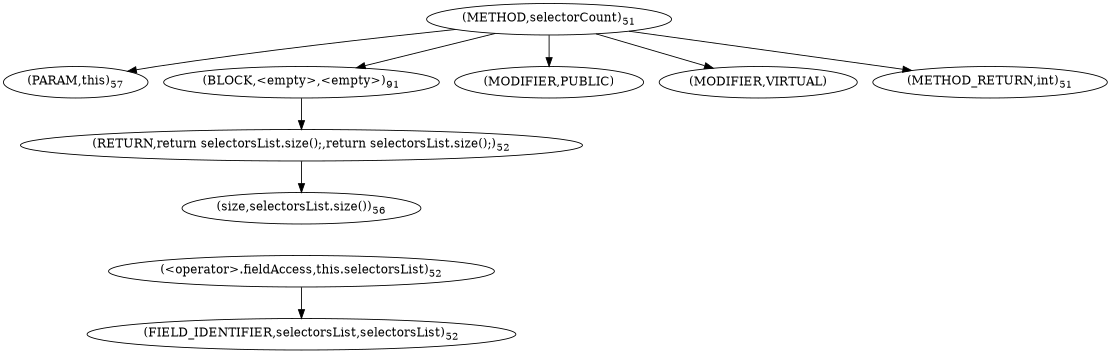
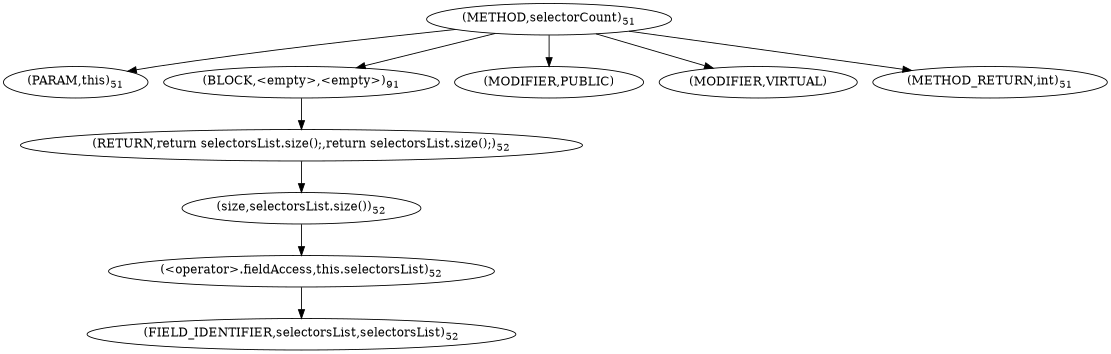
node "(PARAM,this)": text "57" -> "51"
node "(size,selectorsList.size())": text "56" -> "52"
edge "(size,selectorsList.size())" -> "(<operator>.fieldAccess,this.selectorsList)": added
